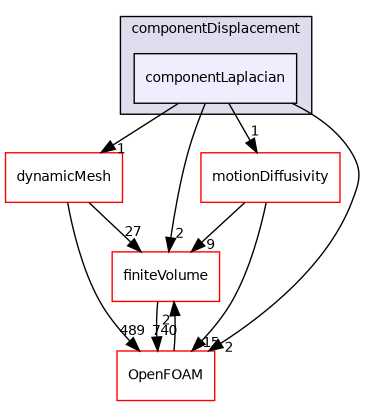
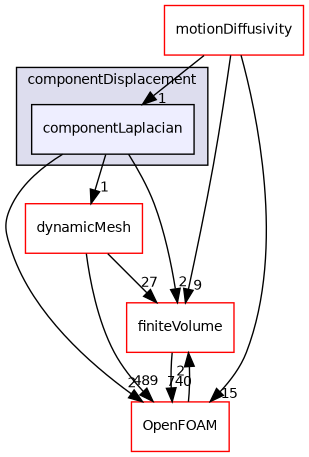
edge "componentLaplacian" -> "motionDiffusivity": reversed
